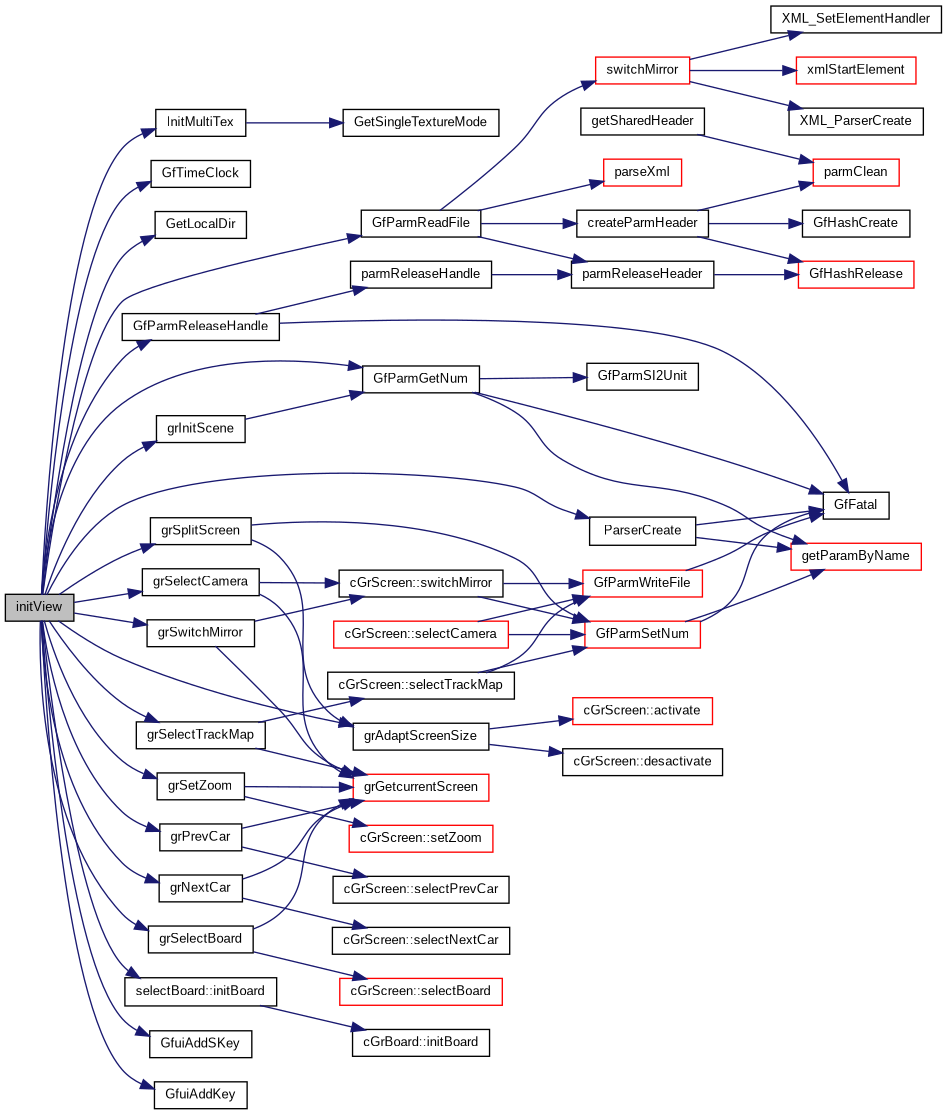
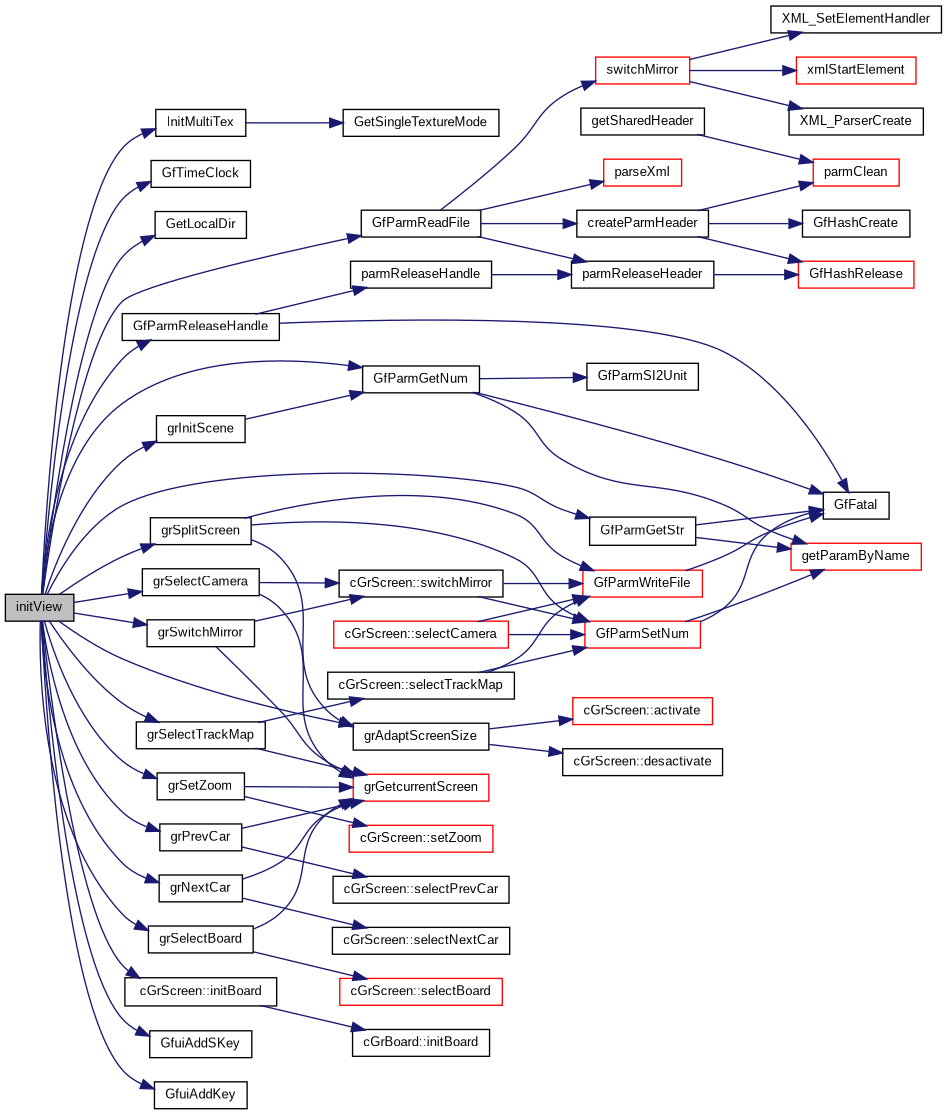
edge "grSplitScreen" -> "GfParmWriteFile": added
node "ParserCreate": label "ParserCreate" -> "GfParmGetStr"
node "selectBoard::initBoard": label "selectBoard::initBoard" -> "cGrScreen::initBoard"
